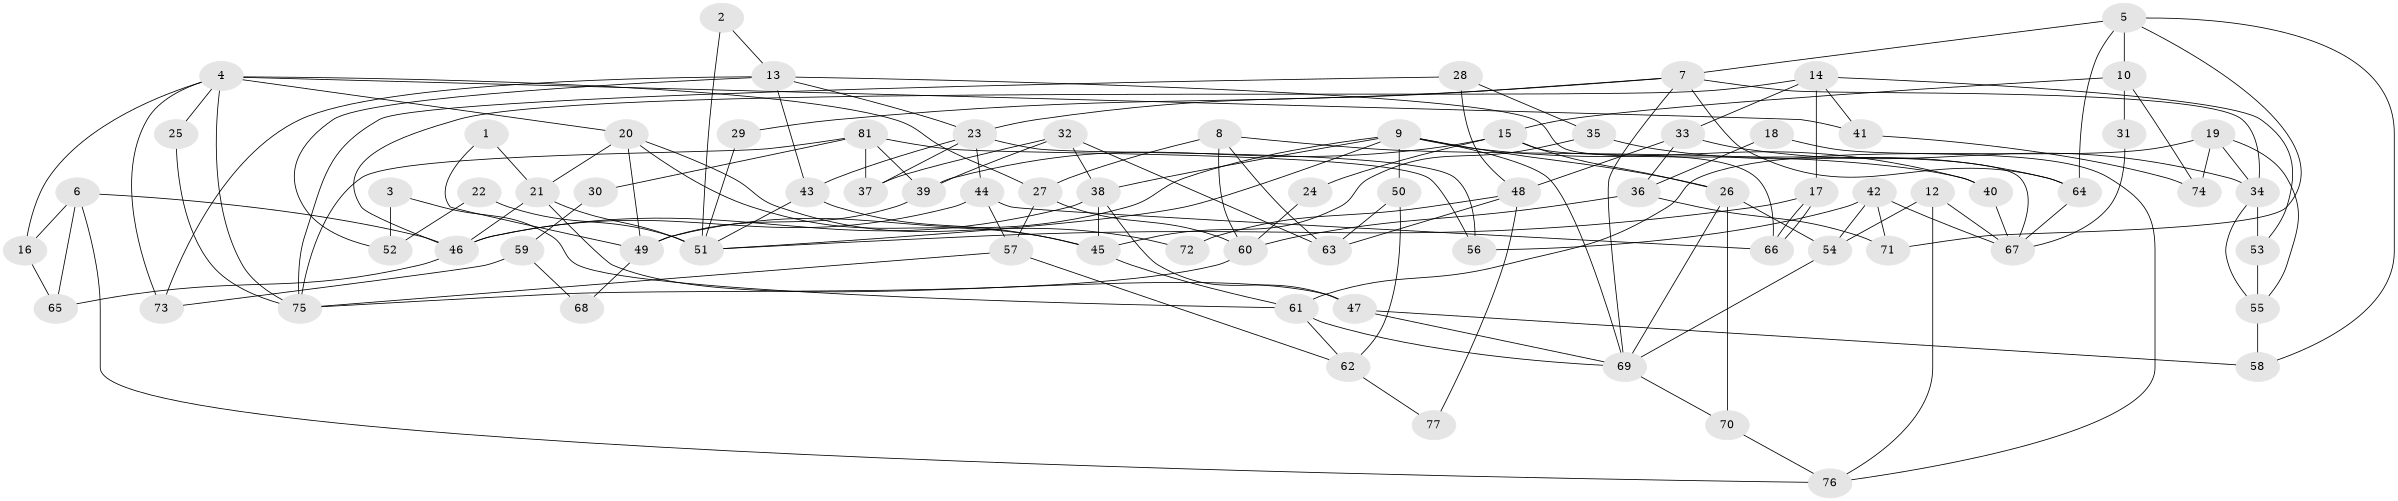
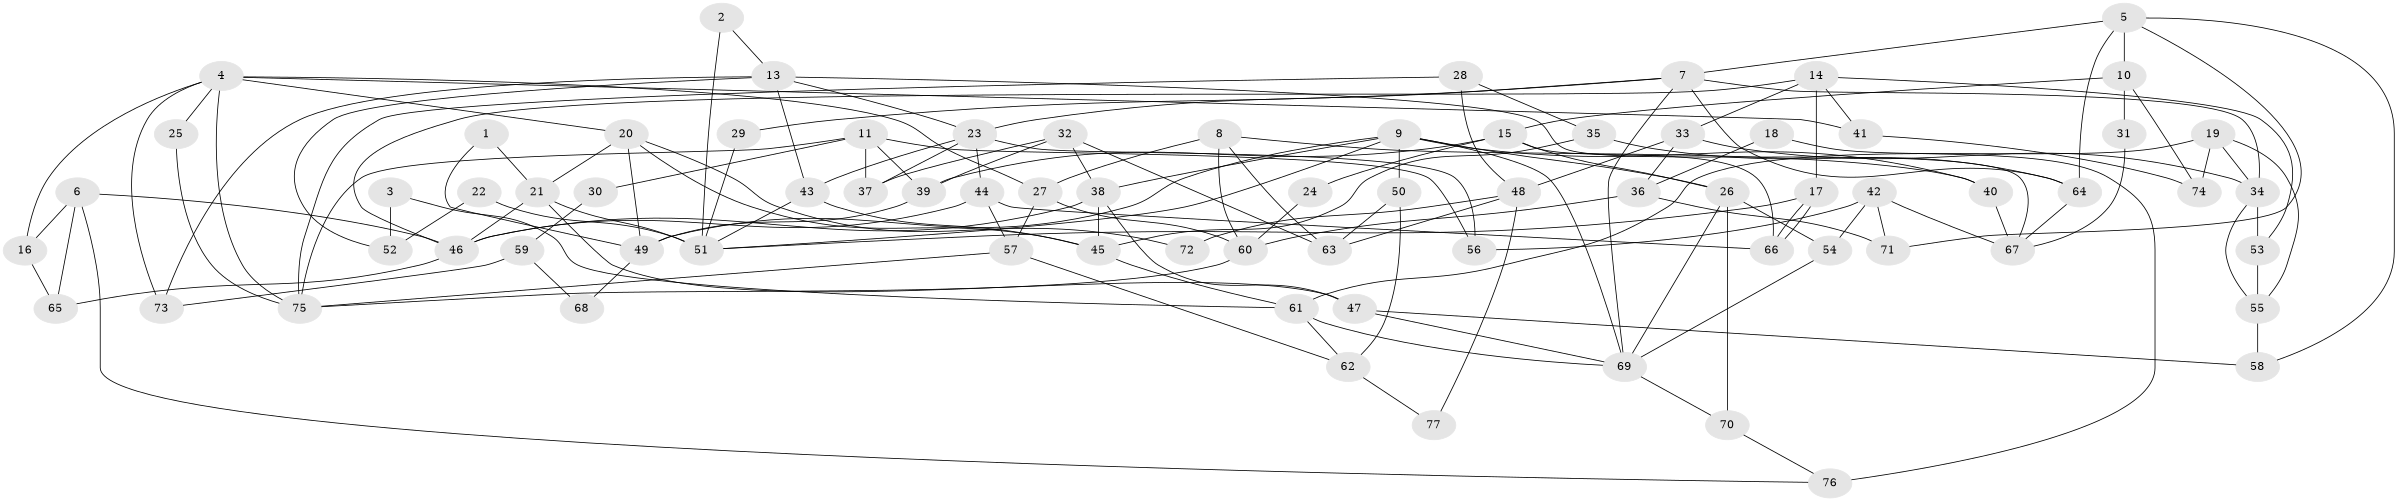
node "81": label "81" -> "11"
node "12": removed
